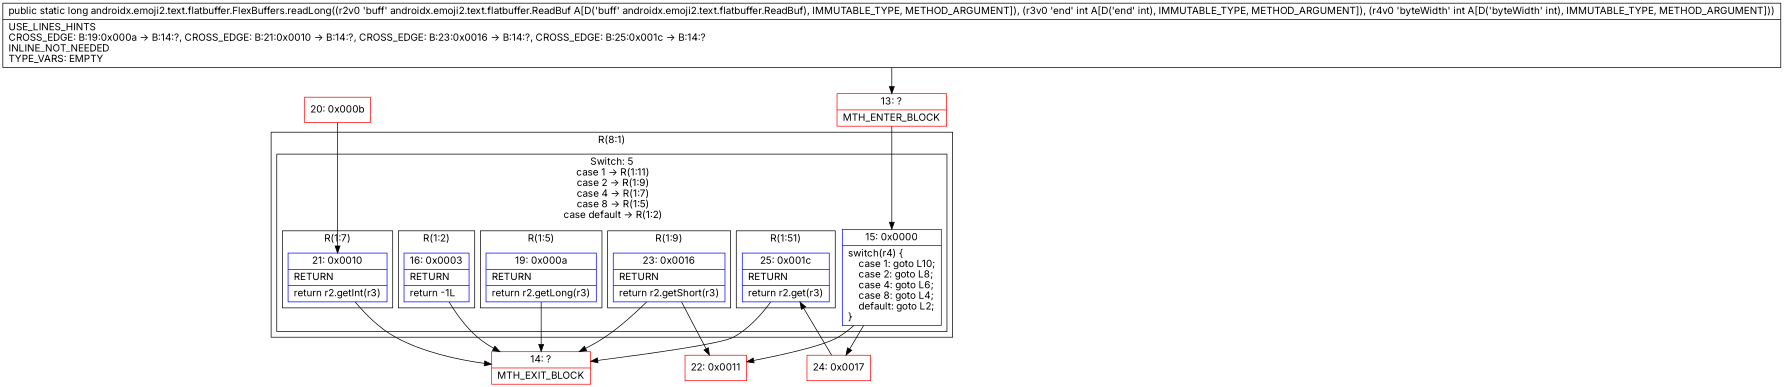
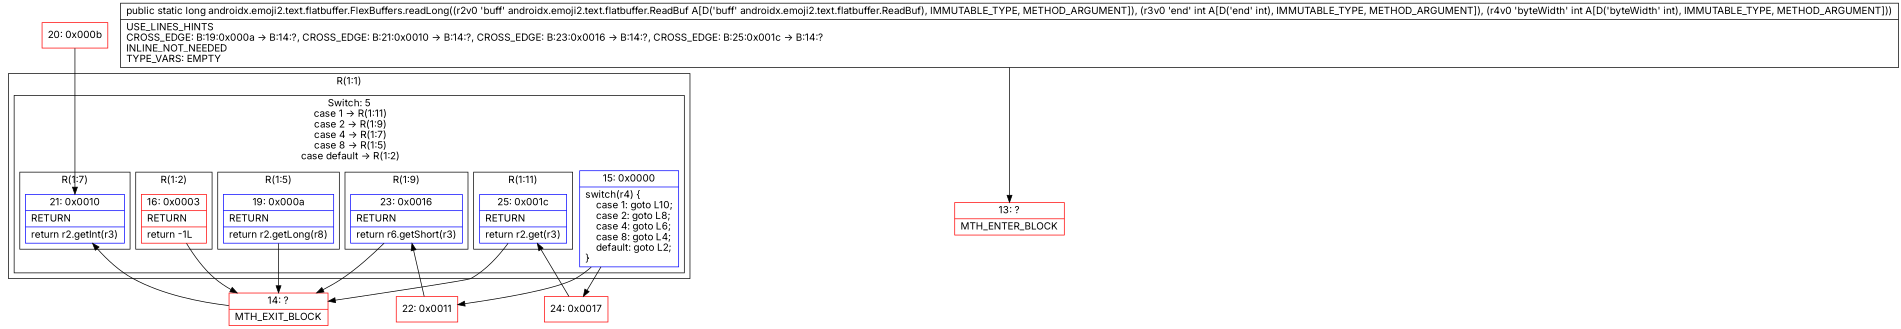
cluster "R(8:1)": label "R(8:1)" -> "R(1:1)"
edge "13: ?" -> "15: 0x0000": removed
cluster "R(1:51)": label "R(1:51)" -> "R(1:11)"
node "16: 0x0003": color blue -> red
node "19: 0x000a": text "return r2.getLong(r3)" -> "return r2.getLong(r8)"
node "23: 0x0016": text "return r2.getShort(r3)" -> "return r6.getShort(r3)"
edge "23: 0x0016" -> "22: 0x0011": reversed
edge "21: 0x0010" -> "14: ?": reversed
